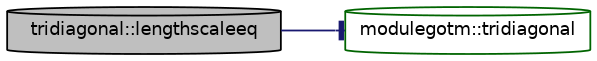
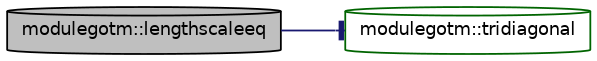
node "tridiagonal::lengthscaleeq": label "tridiagonal::lengthscaleeq" -> "modulegotm::lengthscaleeq"
